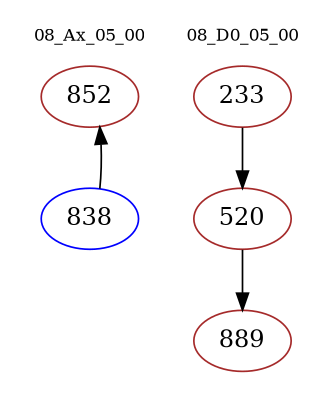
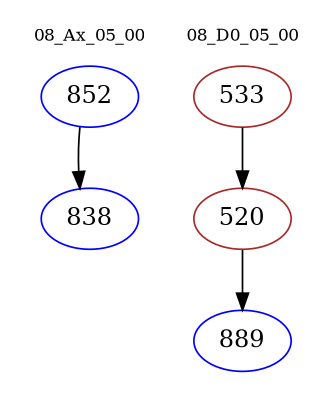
node "852": color brown -> blue
node "233": label "233" -> "533"
edge "838" -> "852": reversed
node "889": color brown -> blue
